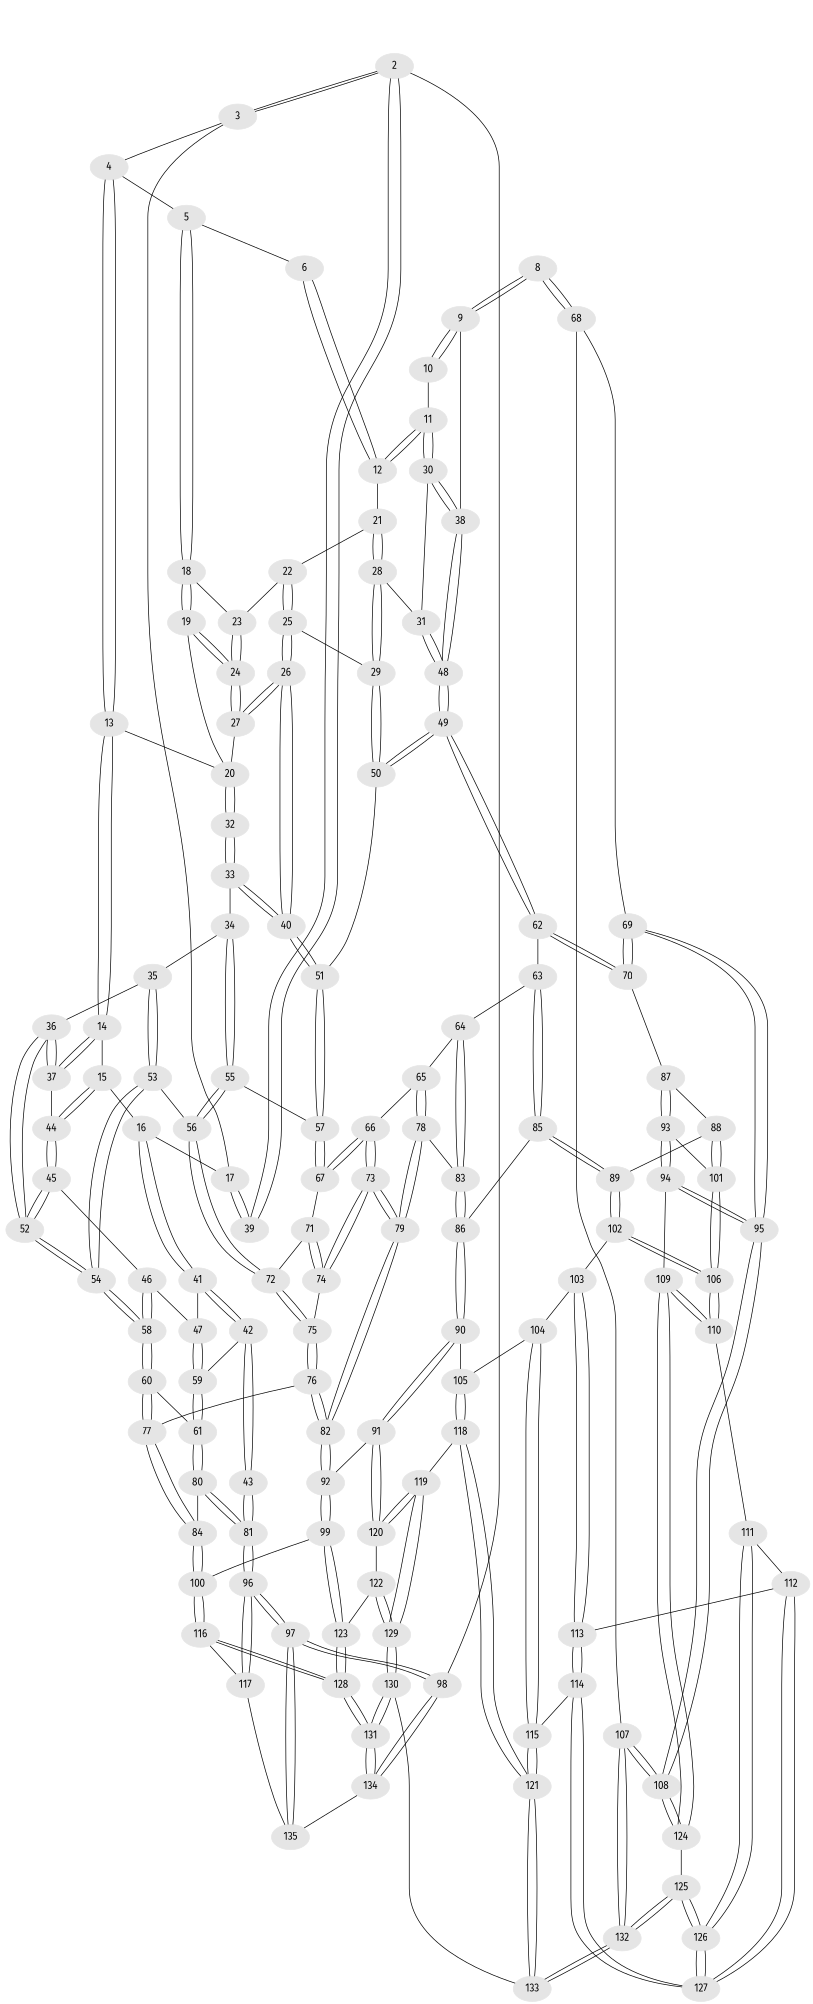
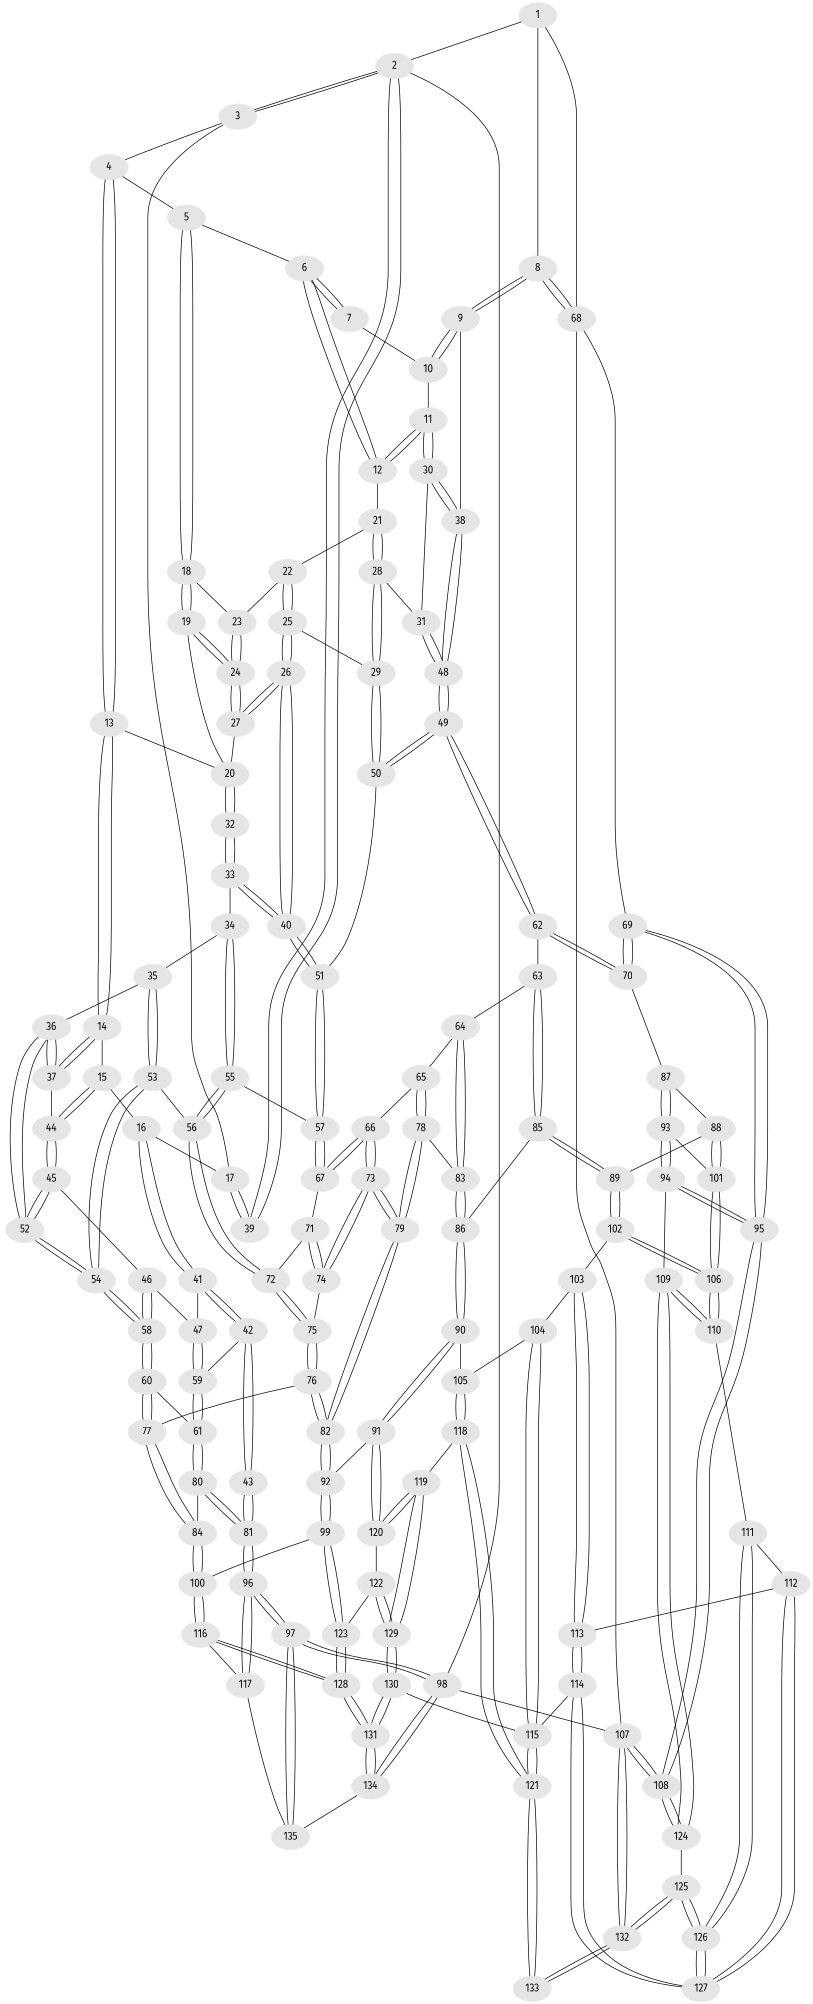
node "1": added
node "7": added
edge "98" -- "107": added
edge "130" -- "133": now "130" -- "115"
